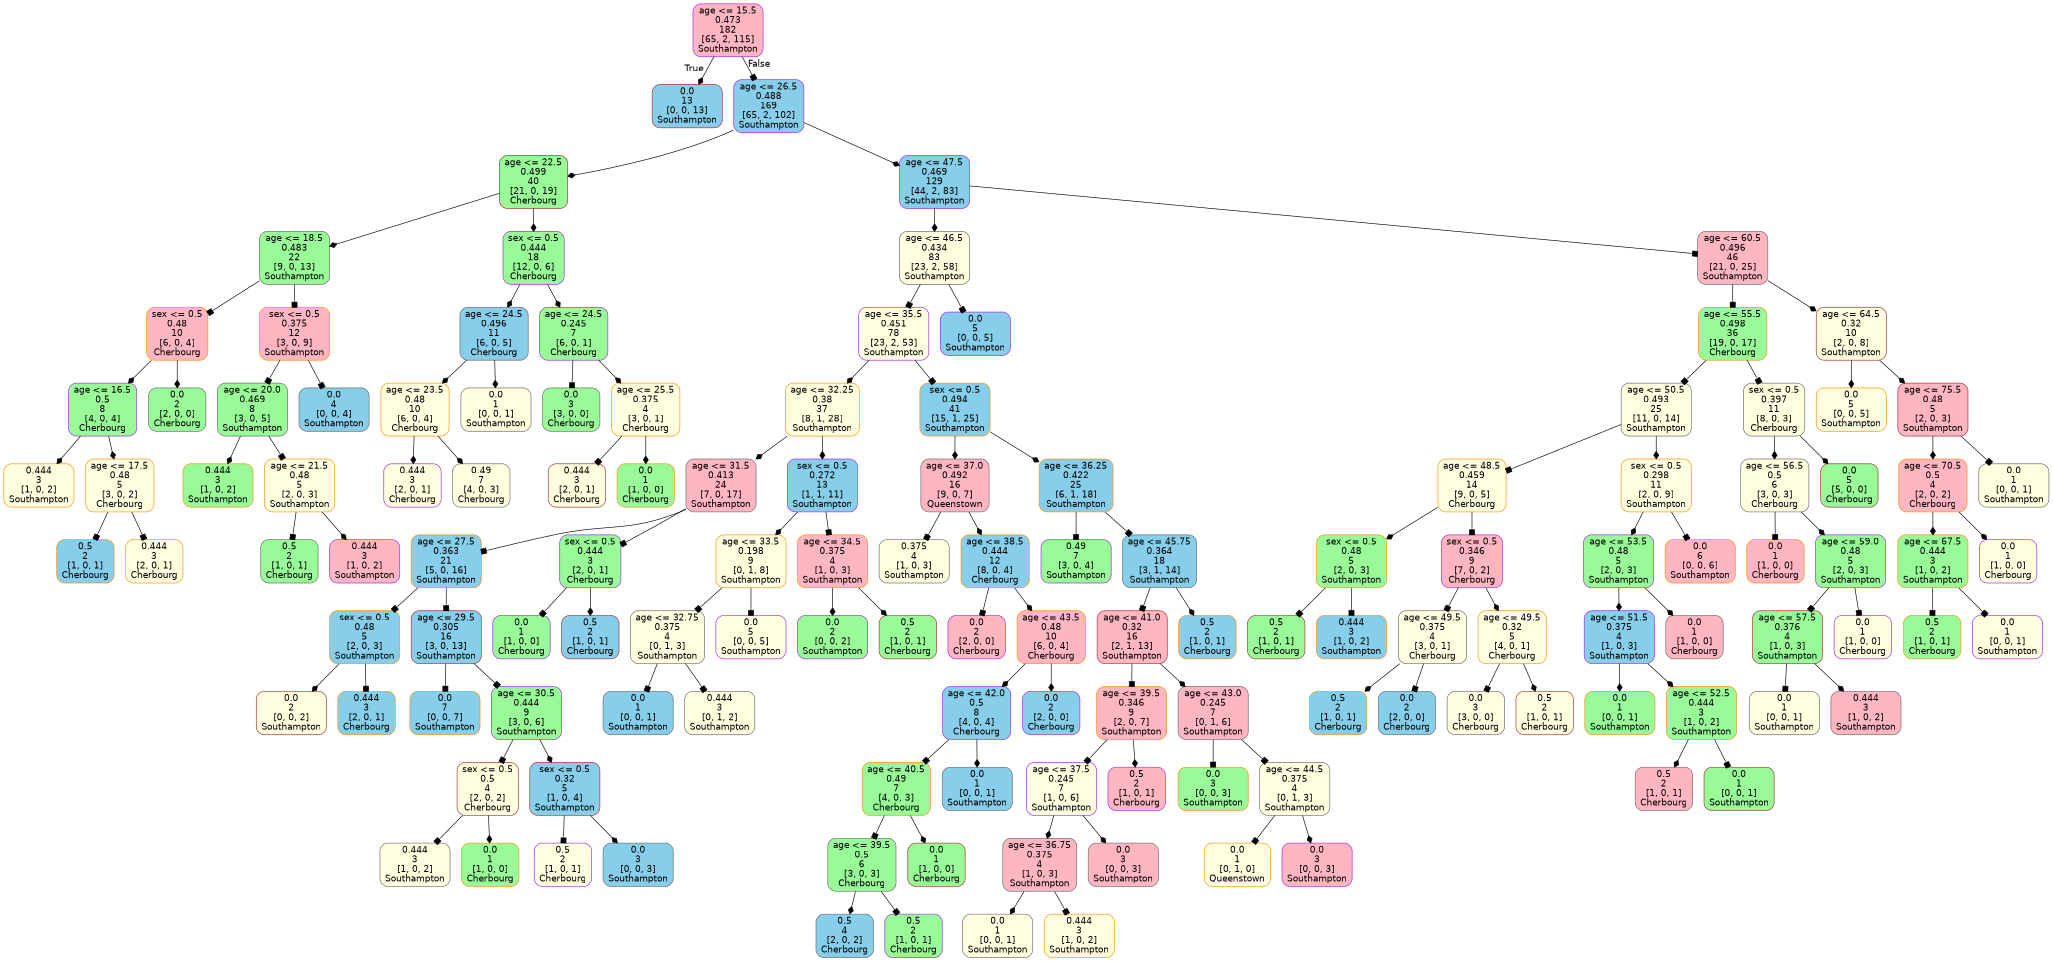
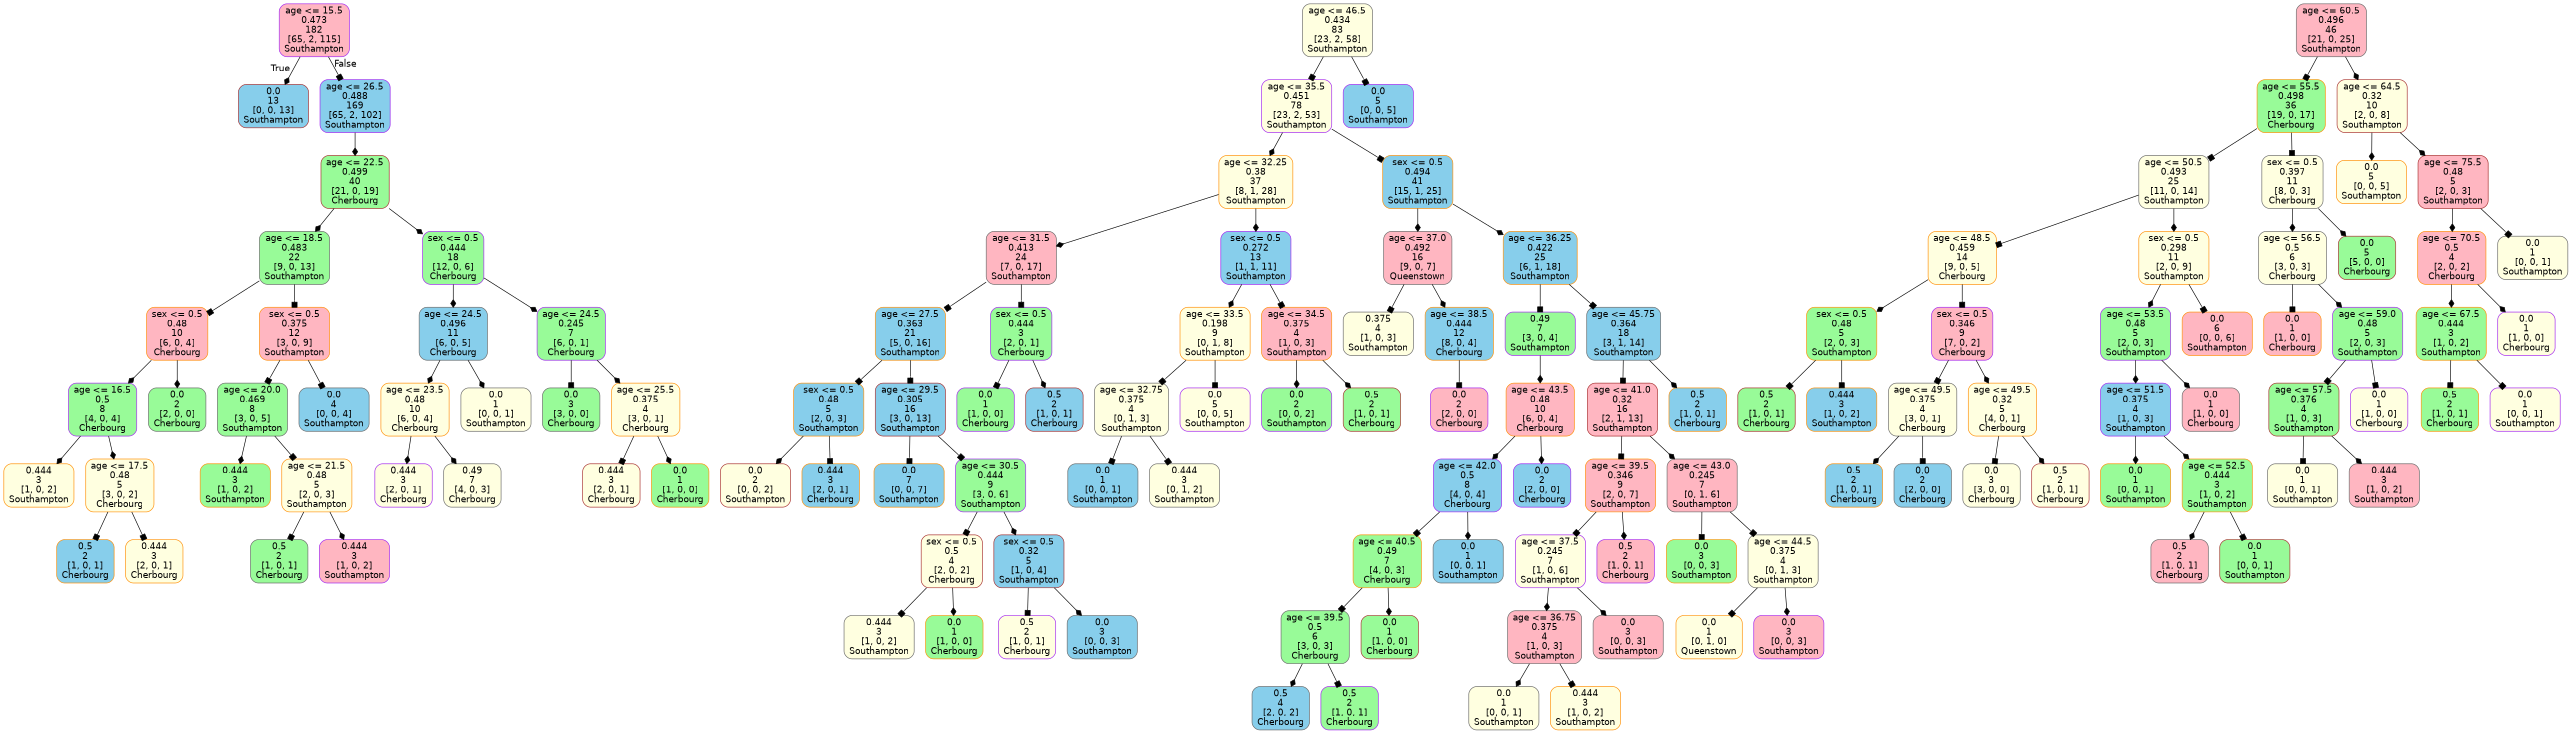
node "age <= 47.5 0.469 129 [44, 2, 83] Southampton": removed
edge "age <= 38.5 0.444 12 [8, 0, 4] Cherbourg" -> "age <= 43.5 0.48 10 [6, 0, 4] Cherbourg": now "0.49 7 [3, 0, 4] Southampton" -> "age <= 43.5 0.48 10 [6, 0, 4] Cherbourg"
